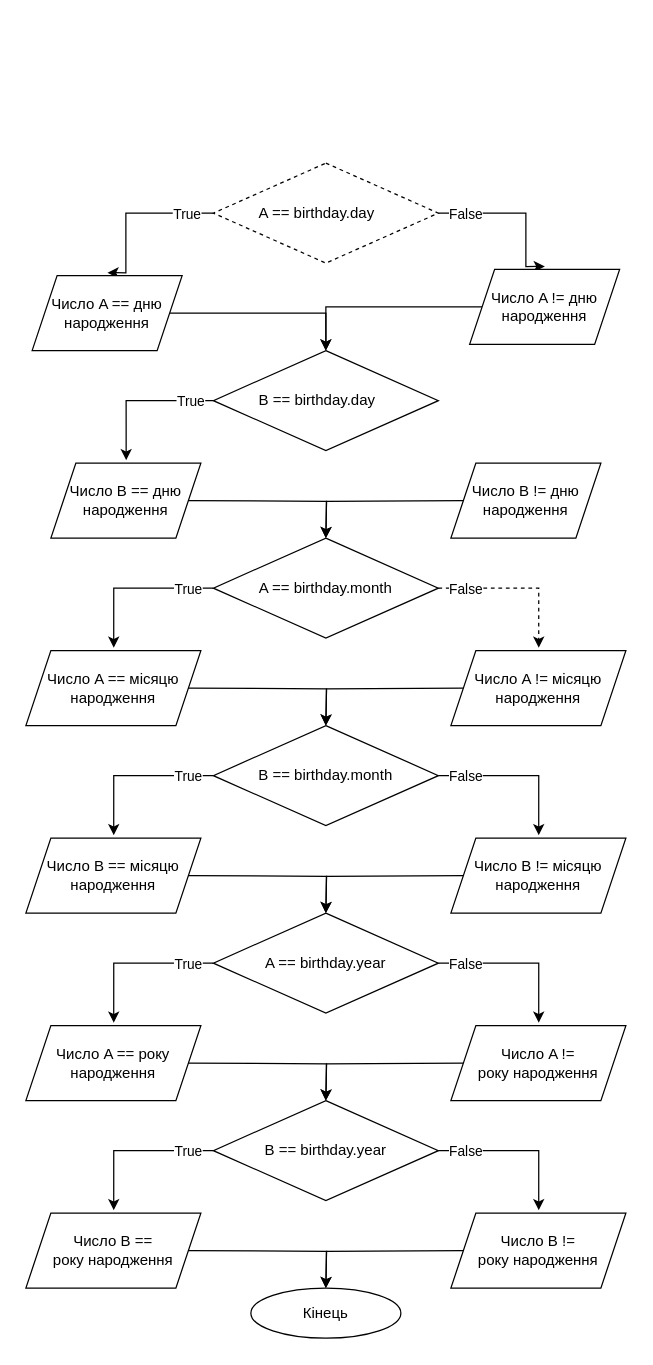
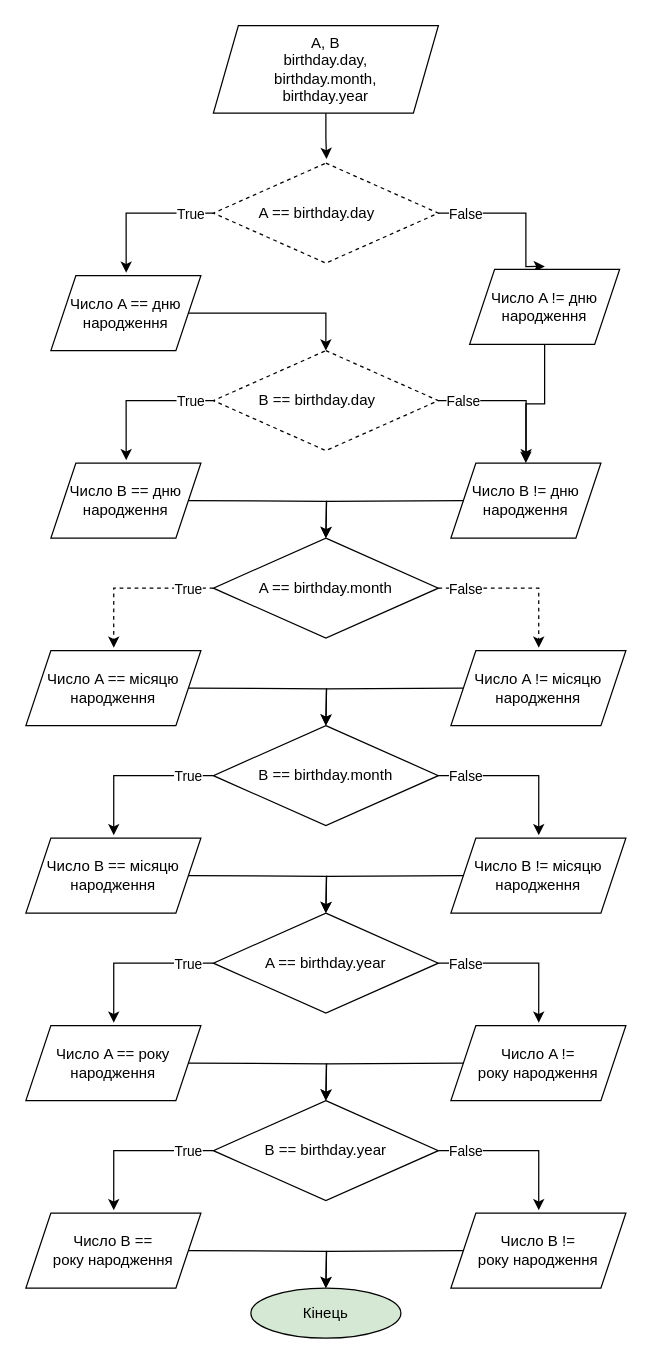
node "A, B birthday.day, birthday.month, birthday.year": added
edge "A, B birthday.day, birthday.month, birthday.year" -> "A == birthday.day": added
edge "Число A != дню народження" -> "B == birthday.day": now "Число A != дню народження" -> "Число B != дню народження"
node "Число A == дню народження": moved (107, 313) -> (126, 313)
node "B == birthday.day": style solid -> dashed
edge "B == birthday.day" -> "Число B != дню народження": added, label "False"
edge "A == birthday.month" -> "Число A == місяцю народження": style solid -> dashed
node "Кінець": fillcolor #ffffff -> #d5e8d4
